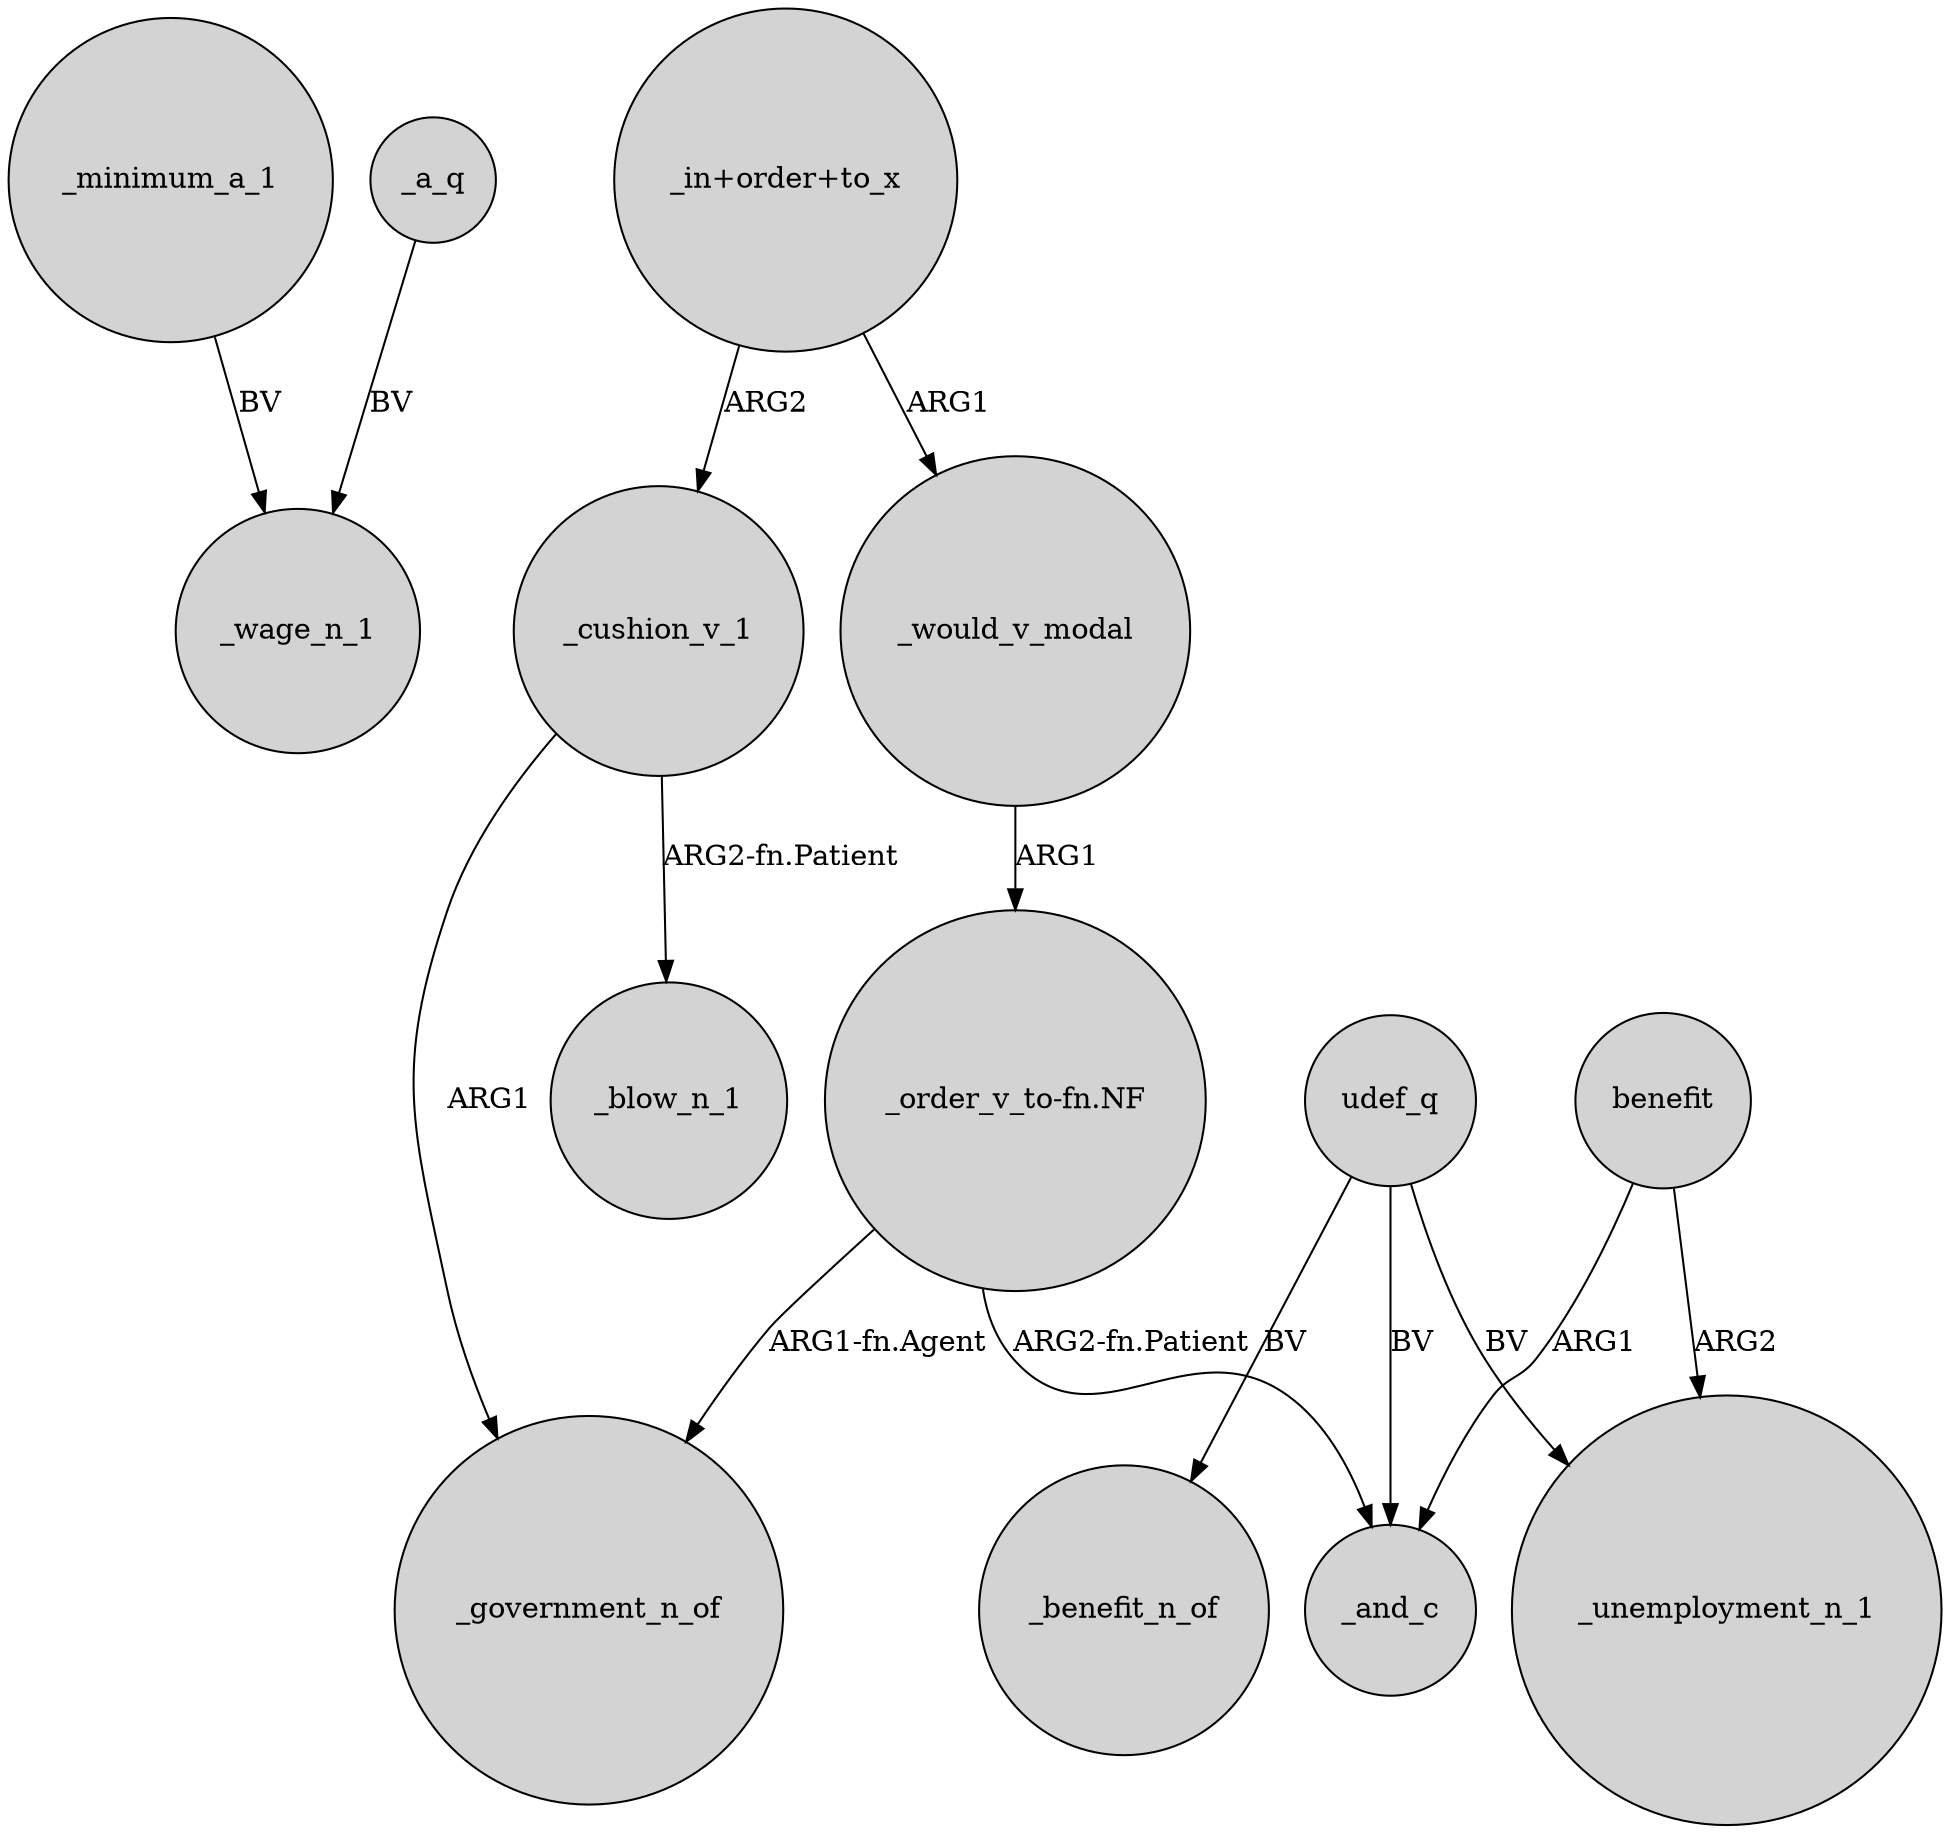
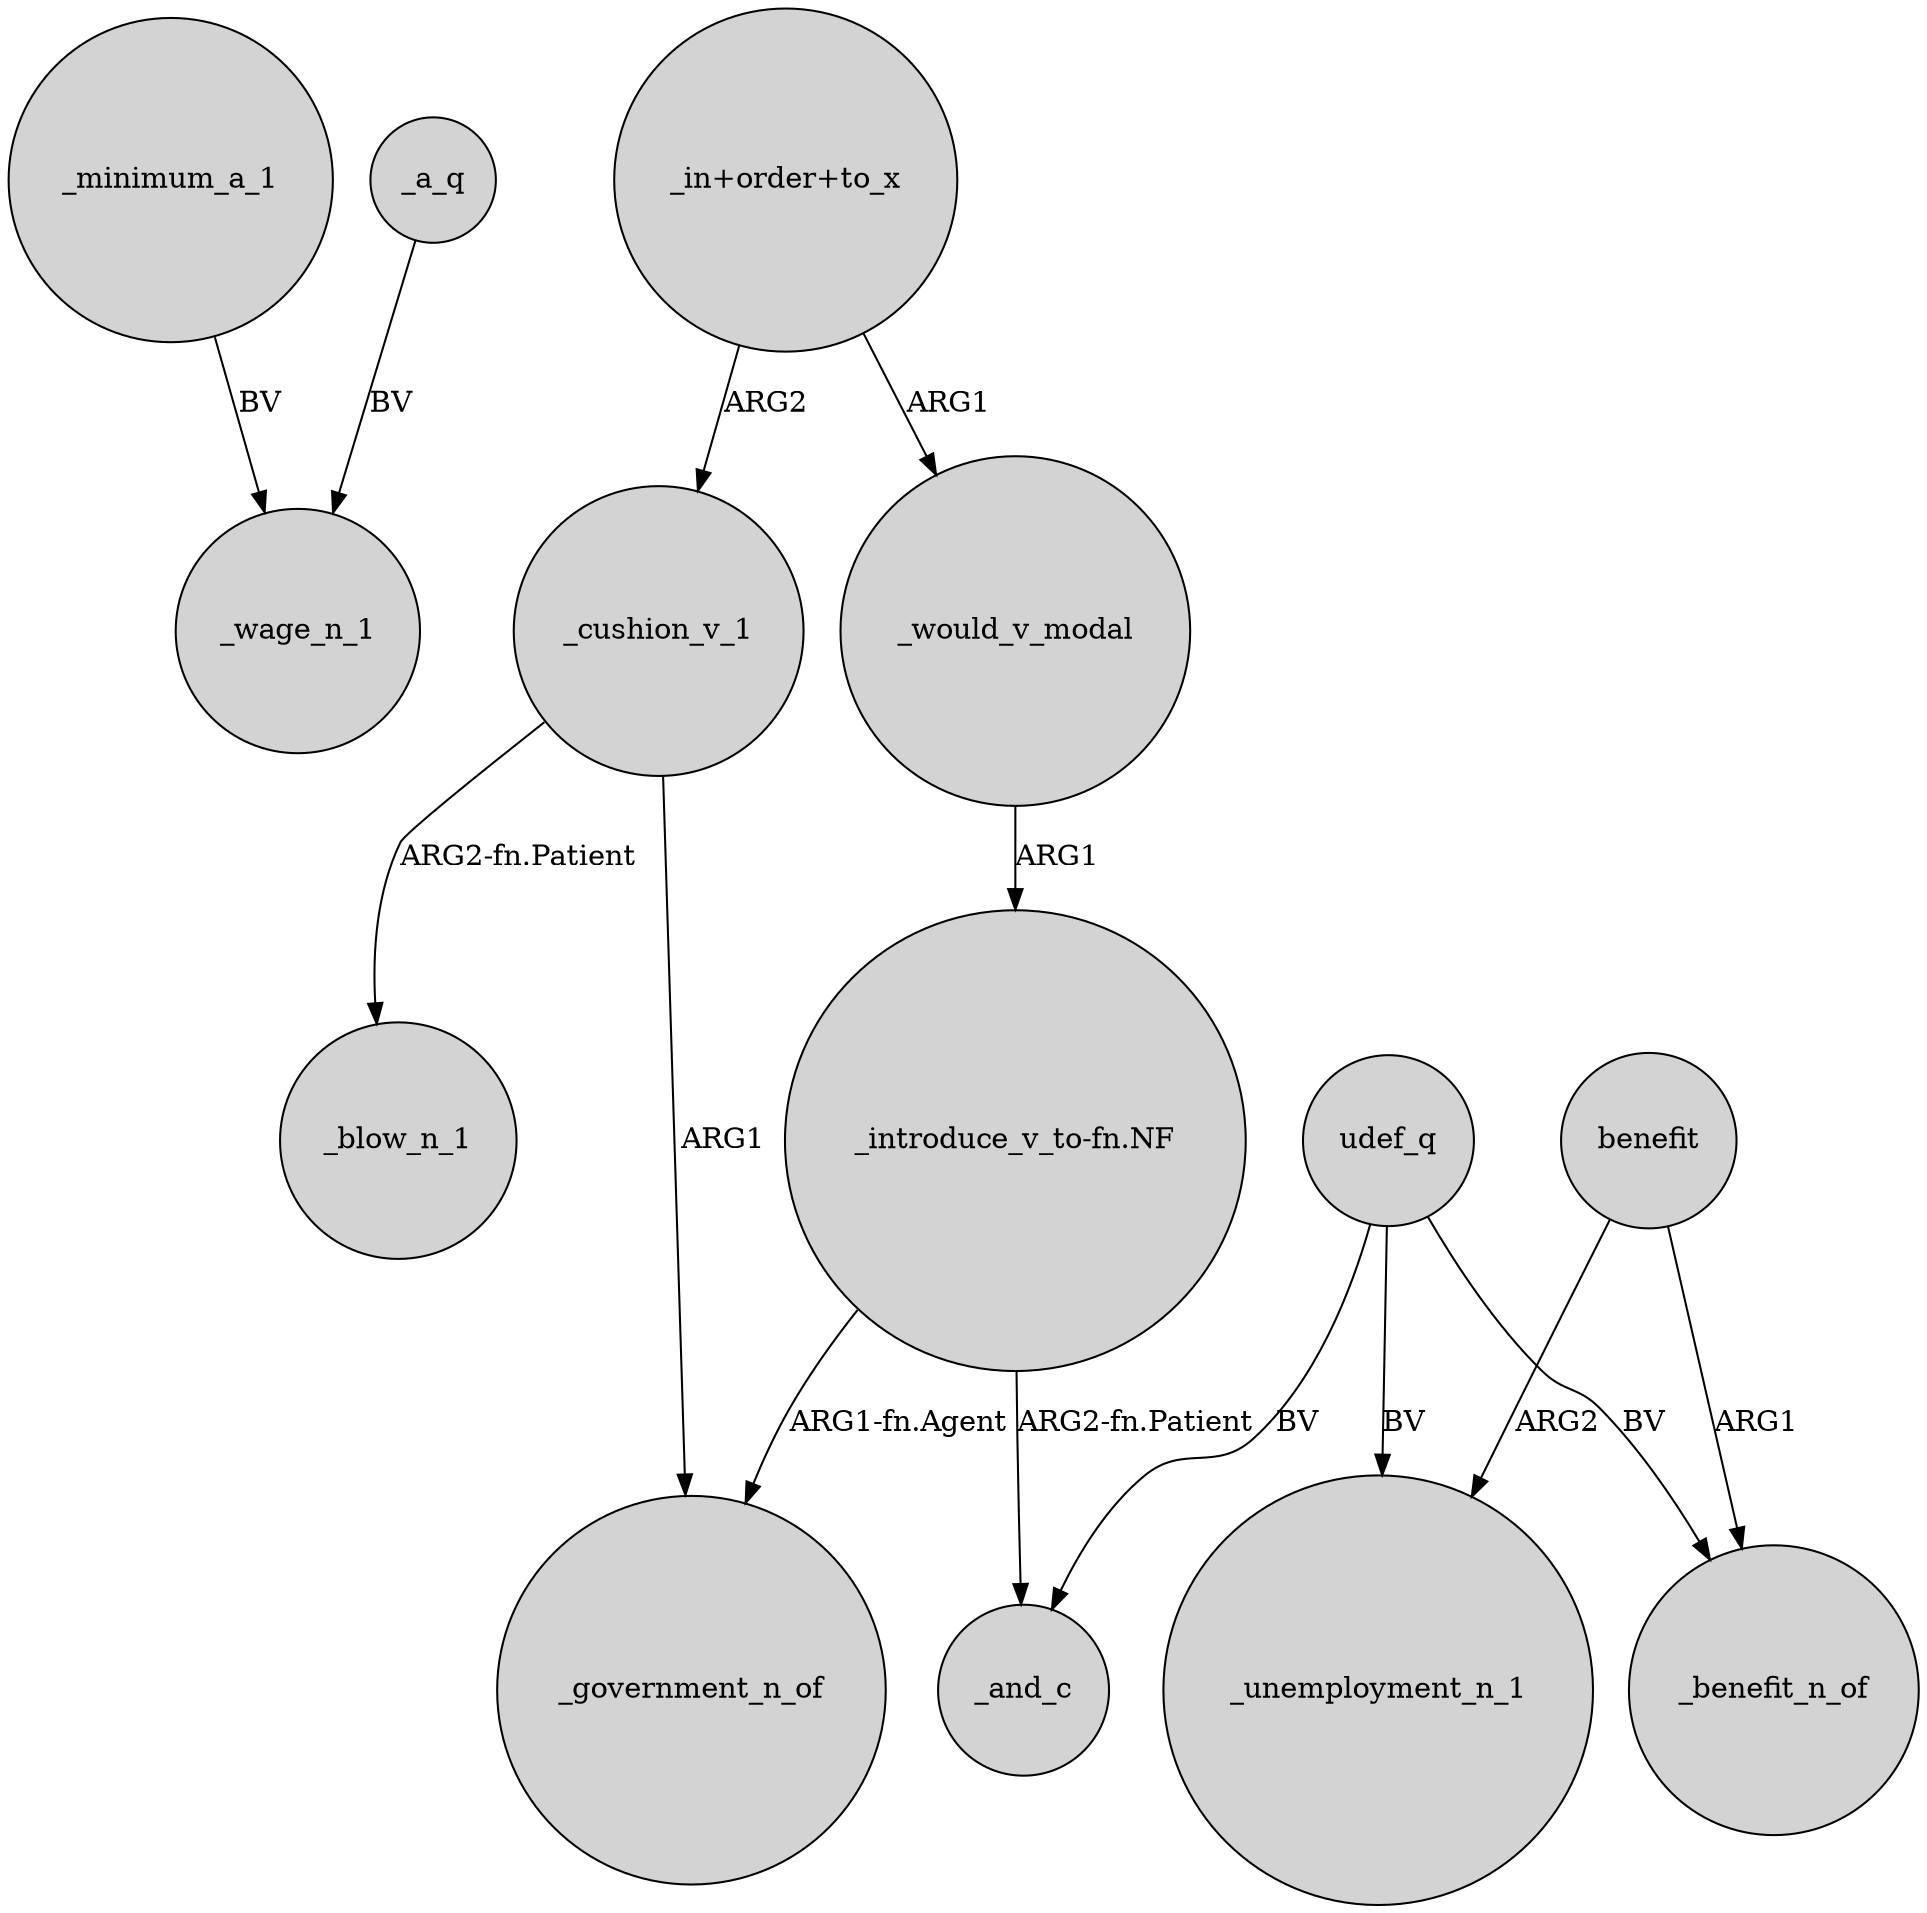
node "_order_v_to-fn.NF": label "_order_v_to-fn.NF" -> "_introduce_v_to-fn.NF"
edge "benefit" -> "_and_c": now "benefit" -> "_benefit_n_of"
